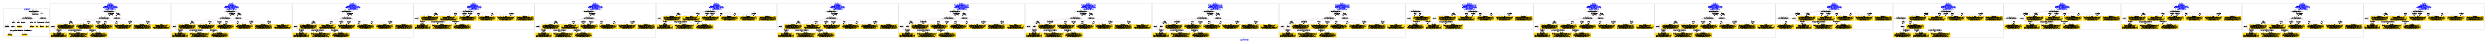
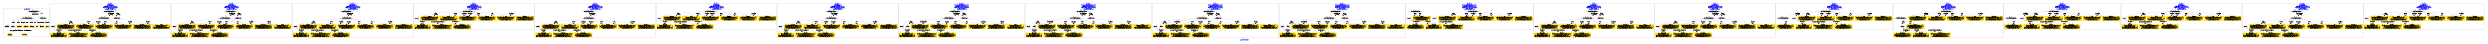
node "dimensions": added
node "title": fillcolor gold -> lightgray
